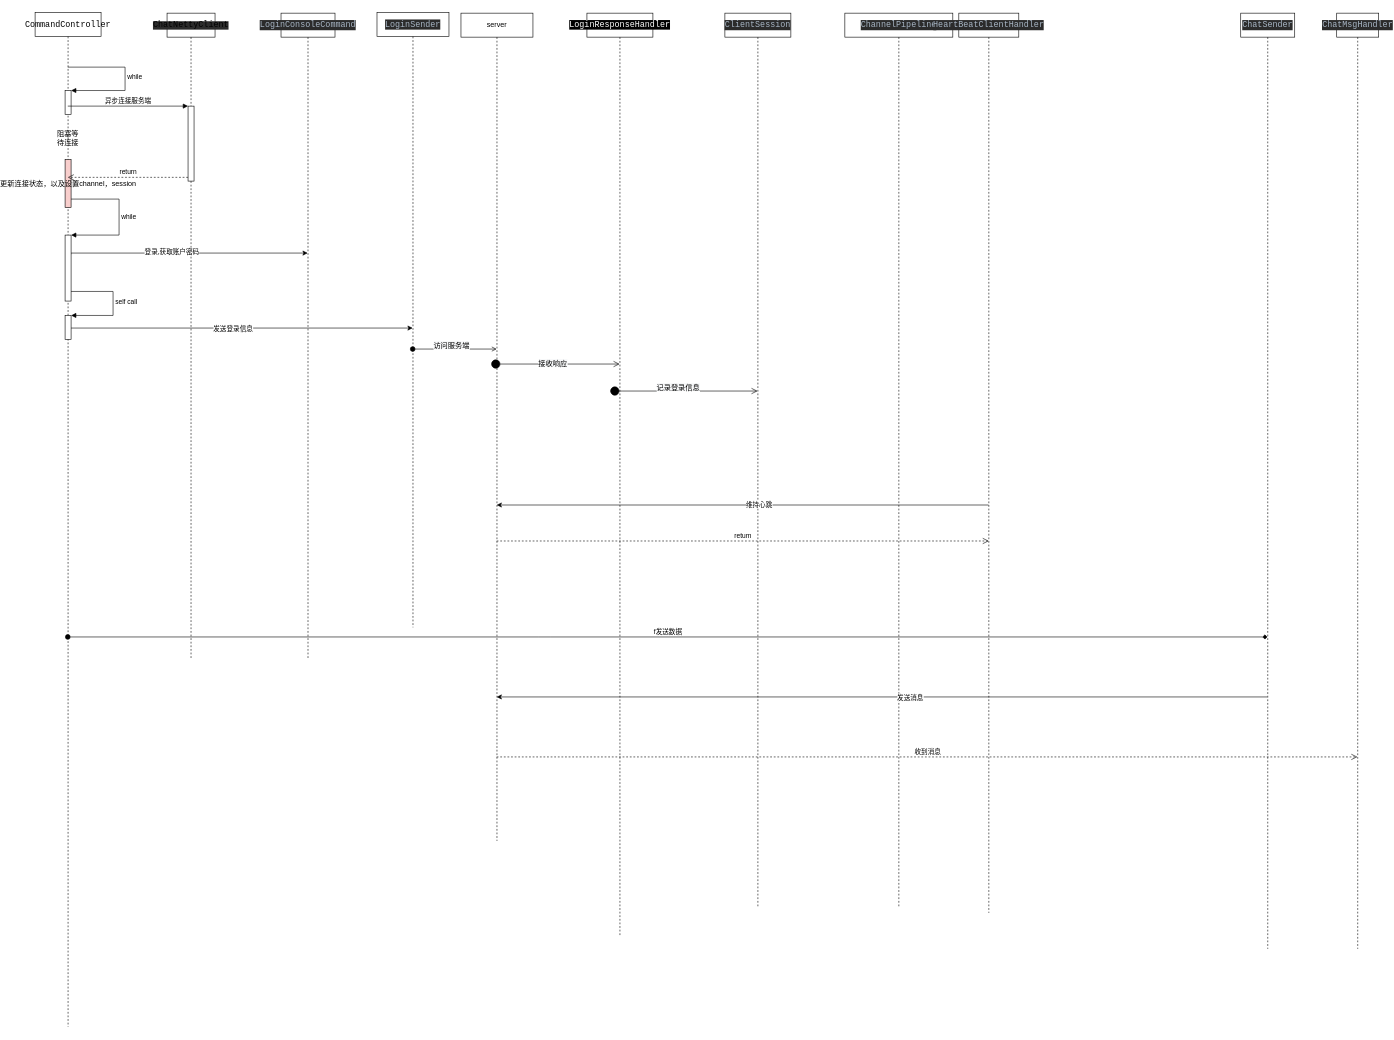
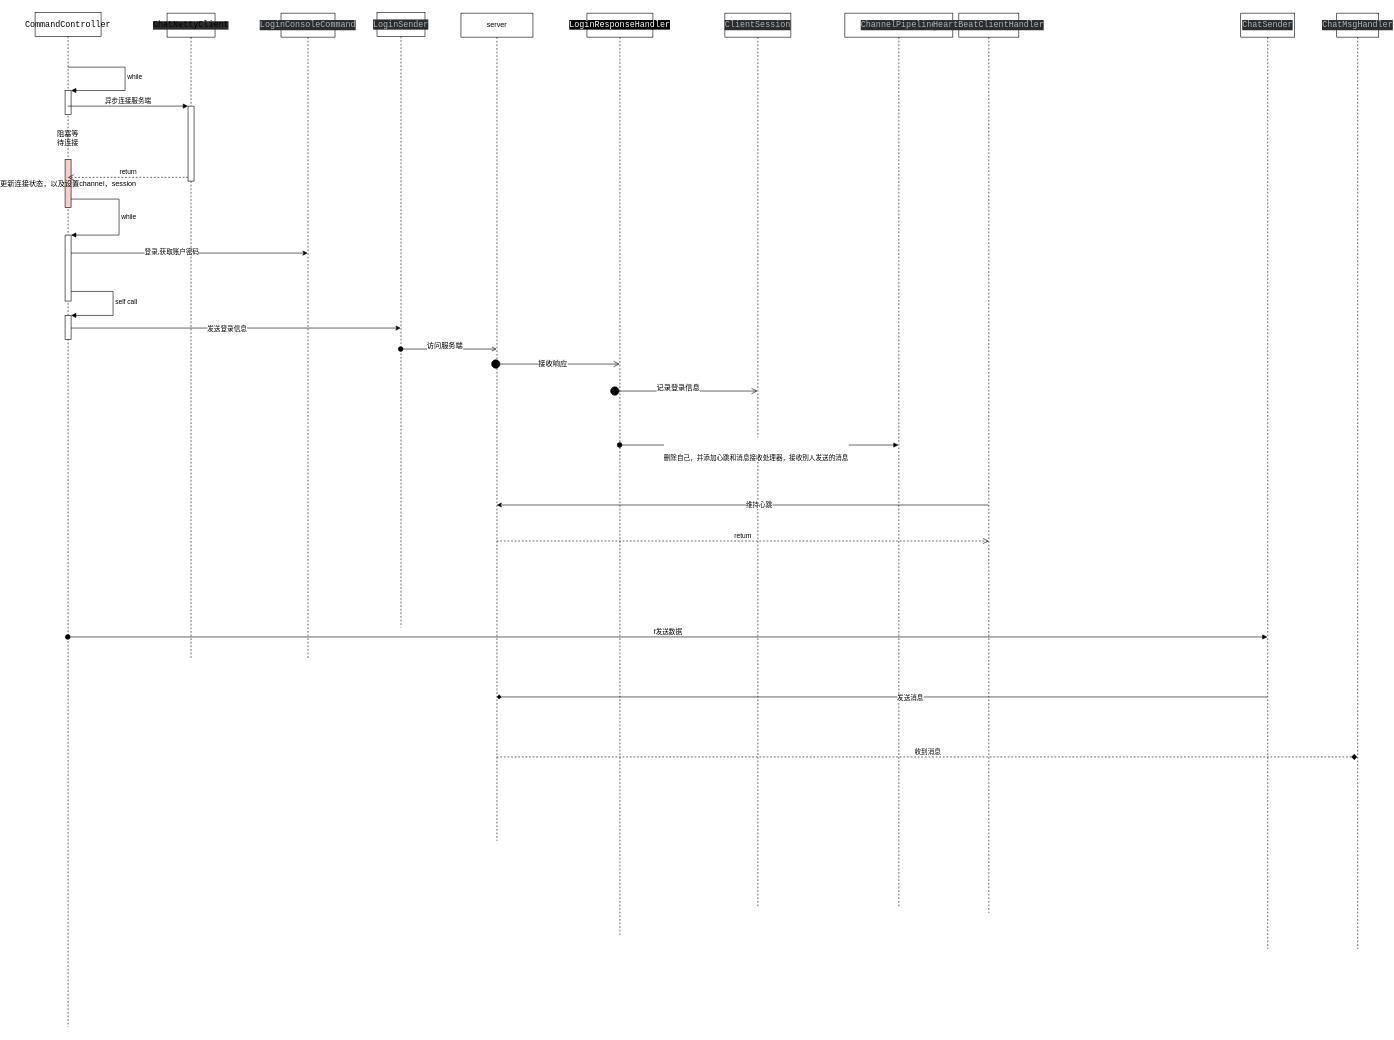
node "LoginSender": size 72x615 -> 48x615
edge "ChannelPipeline" -- "LoginResponseHandler": added, label "删除自己，并添加心跳和消息接收处理器，接收别人发送的消息"
edge "ChatSender" -- "CommandController": arrowhead diamond -> block
edge "ChatSender" -> "server": arrowhead classic -> diamond
edge "server" -> "ChatMsgHandler": arrowhead open -> diamond
